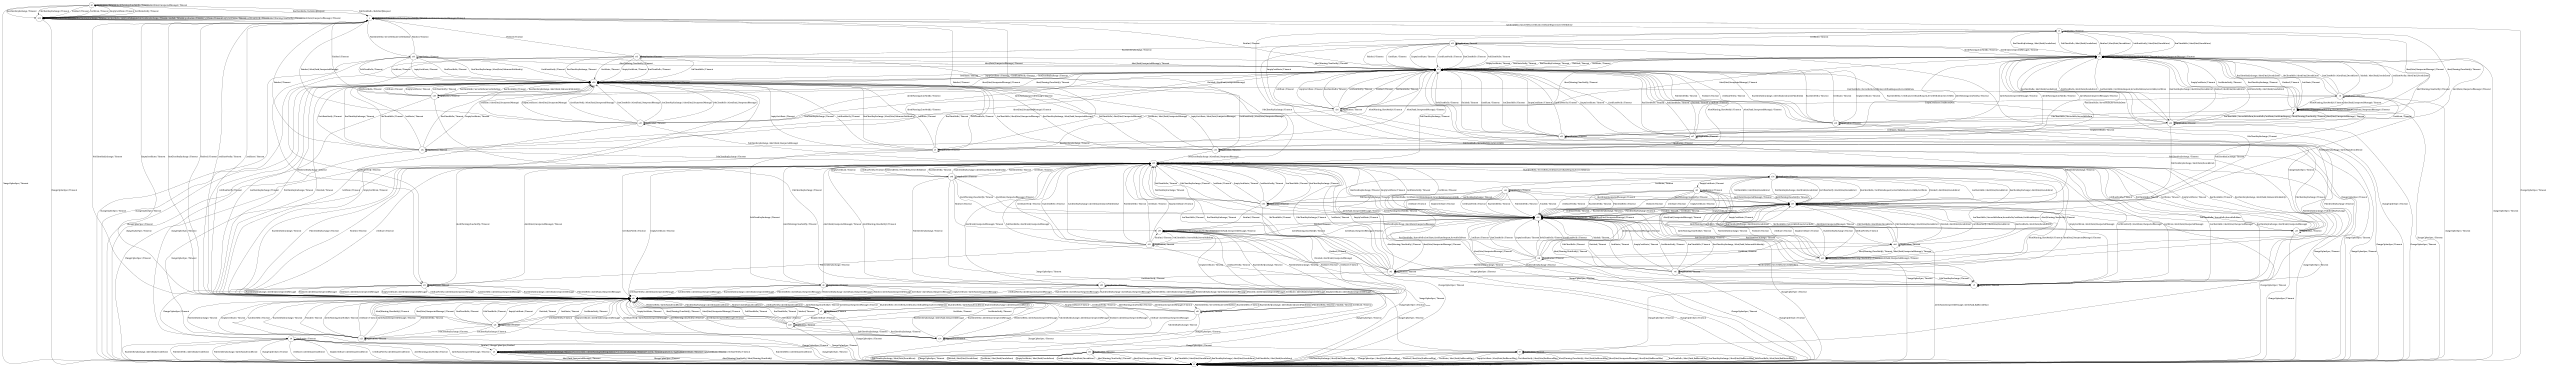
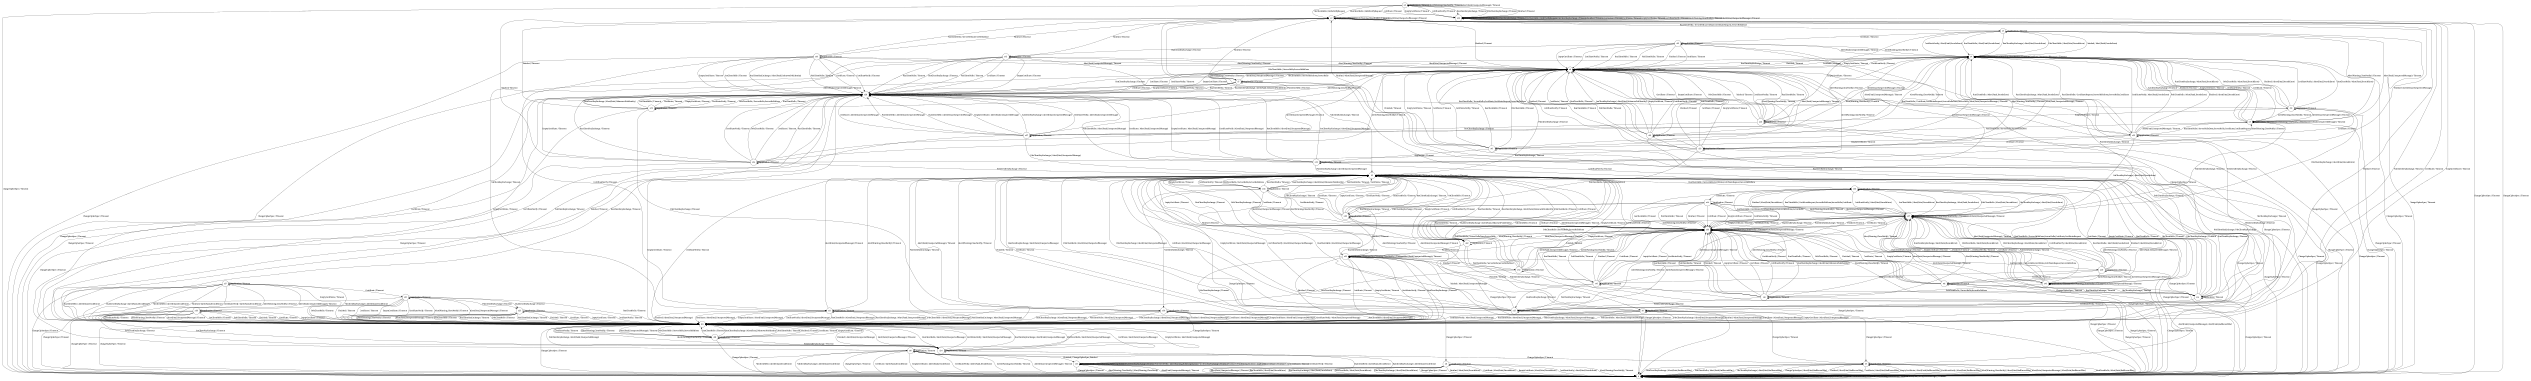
edge "s51" -> "s26": label "EmptyCertificate / BadRecordMac" -> "EmptyCertificate / Timeout"
edge "s47" -> "s7": now "s6" -> "s7"
edge "s33" -> "s50": label "PskClientKeyExchange / Timeout" -> "PskClientHello / Alert(Fatal,DecodeError)"
edge "s45" -> "s40": reversed
edge "s49" -> "s39": added, label "Finished / Timeout"
edge "s49" -> "s8": added, label "PskClientKeyExchange / Timeout"
edge "s16" -> "s17": removed, label "RsaClientHello / ServerHello,Certificate,CertificateRequest,ServerHelloDone"
edge "s43" -> "s1": added, label "ChangeCipherSpec / Timeout"
